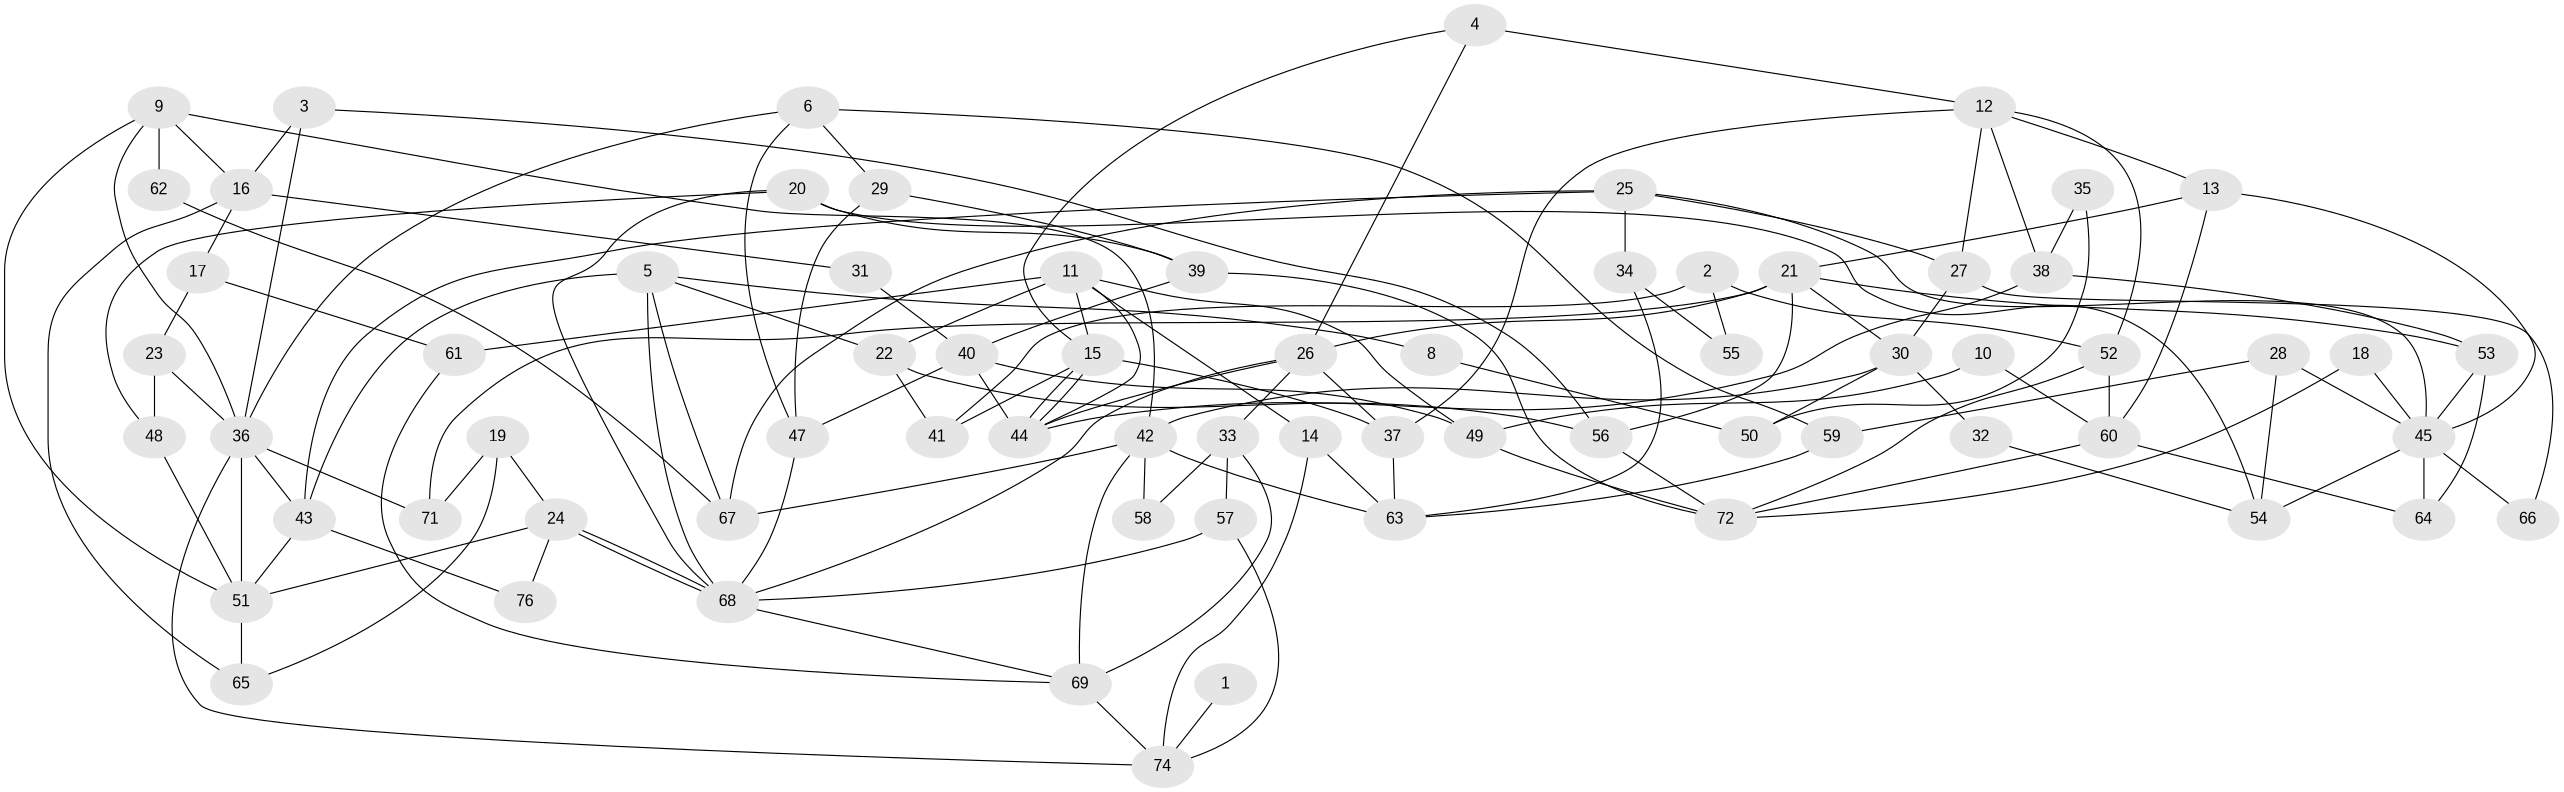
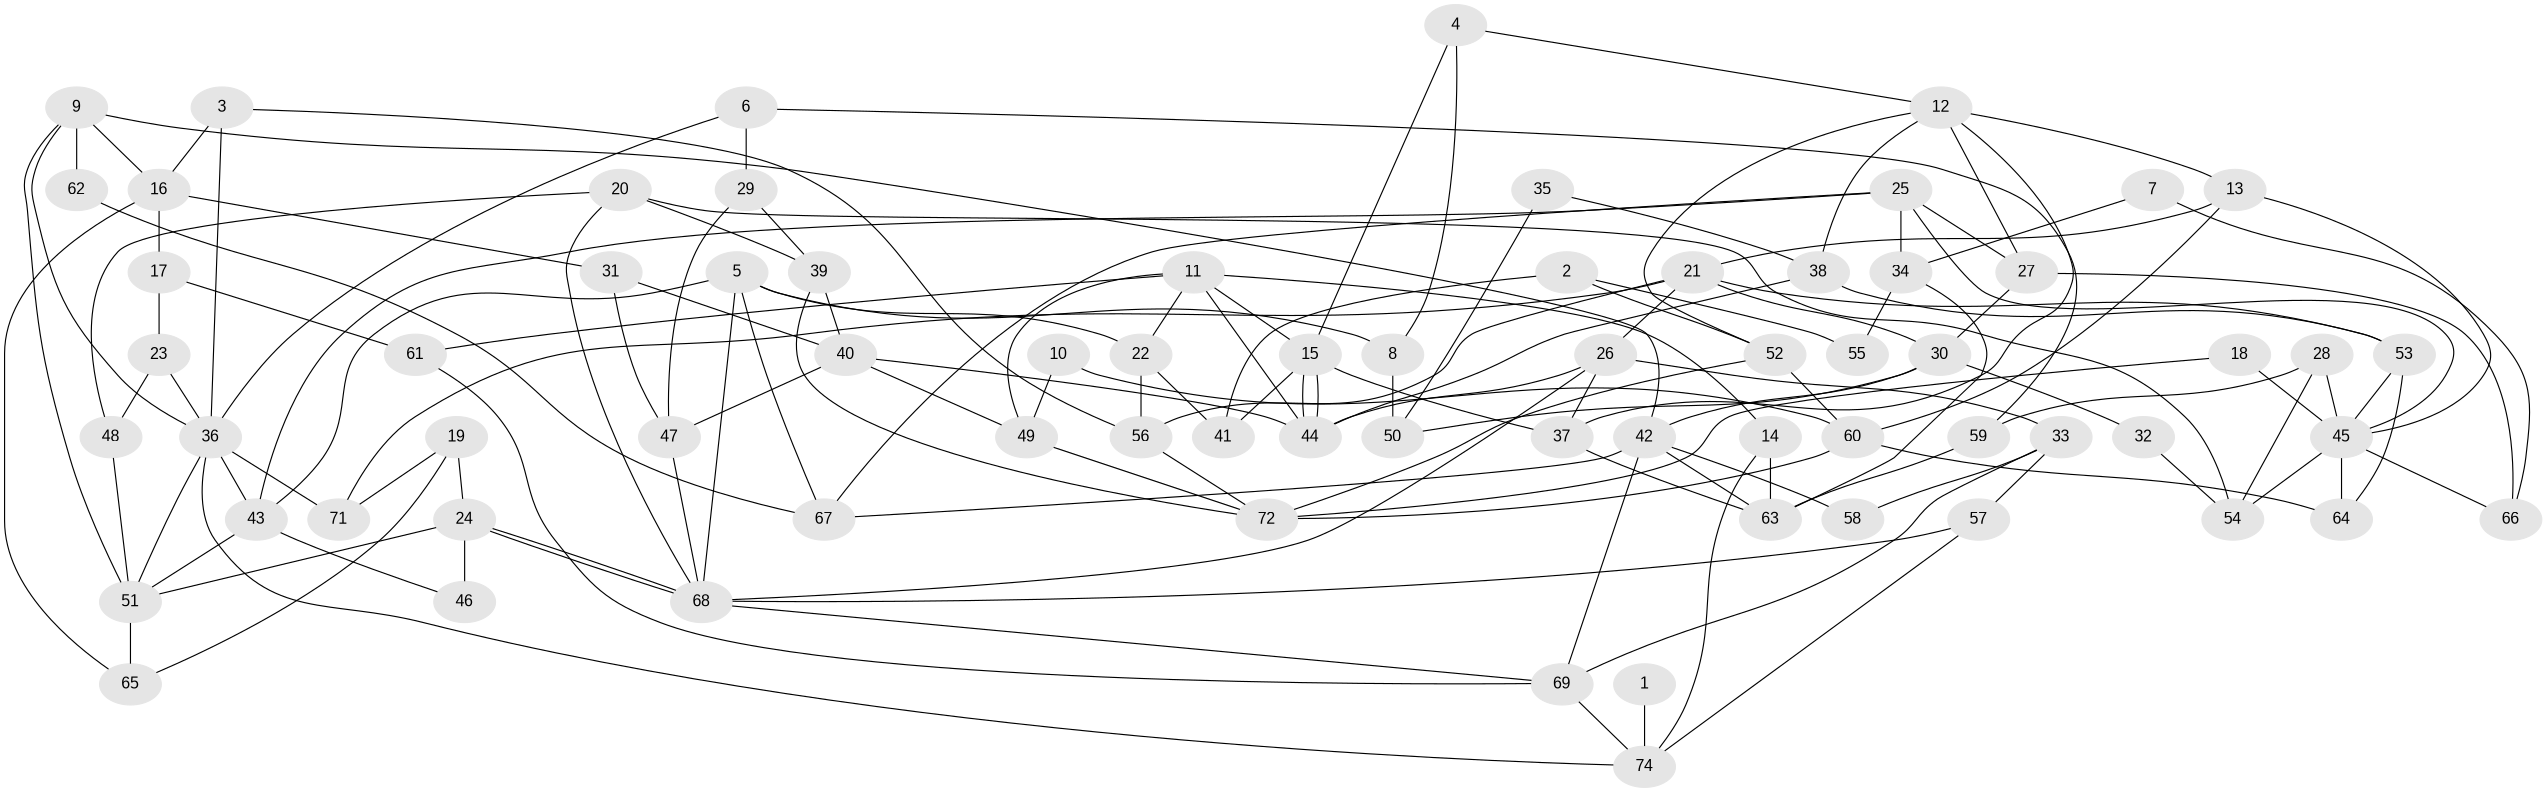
edge "4" -- "26": now "4" -- "8"
node "7": added
edge "6" -- "47": now "31" -- "47"
node "76": label "76" -> "46"
